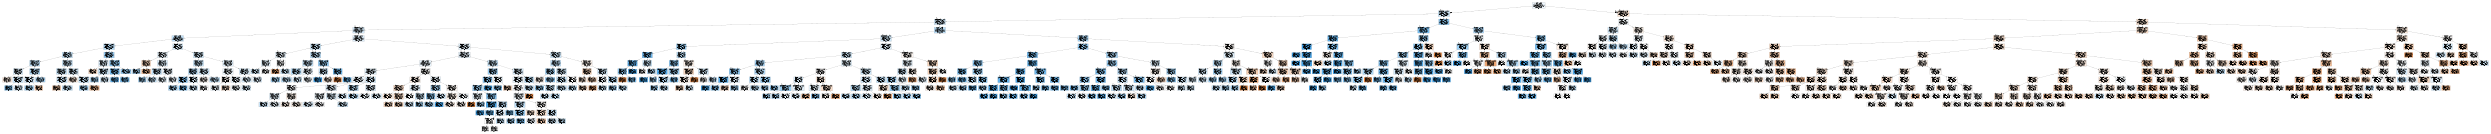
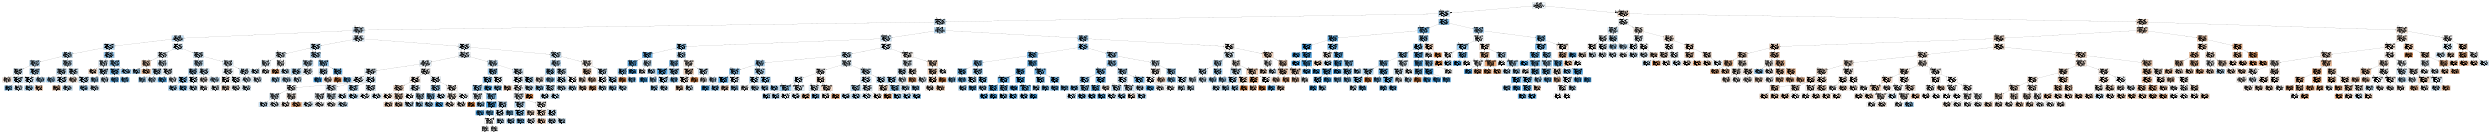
node "gini = 0.219 samples = 16 value = [2, 14] class = True": removed
node "gini = 0.5 samples = 52 value = [26, 26] class = False": fillcolor #ffffff -> #84c2ef
node "gini = 0.49 samples = 42 value = [24, 18] class = False": added
node "gini = 0.473 samples = 52 value = [32, 20] class = False": added
node "gini = 0.444 samples = 72 value = [24, 48] class = True": added
node "gini = 0.497 samples = 26 value = [12, 14] class = True": fillcolor #e3f1fb -> #49a5e7
node "gini = 0.5 samples = 140 value = [68, 72] class = True": removed
node "gini = 0.491 samples = 222 value = [96, 126] class = True": fillcolor #efb388 -> #d0e8f9
node "gini = 0.483 samples = 44 value = [18, 26] class = True": removed
node "gini = 0.375 samples = 24 value = [6, 18] class = True": fillcolor #7bbeee -> #fcf2ea
node "gini = 0.42 samples = 40 value = [28, 12] class = False": fillcolor #e2f1fb -> #f0b78e
node "gini = 0.498 samples = 90 value = [42, 48] class = True": label "gini = 0.498 samples = 90 value = [42, 48] class = True" -> "gini = 0.498 samples = 90 value = [42, 48] value = True"
node "gini = 0.375 samples = 80 value = [20, 60] class = True": fillcolor #e7f3fc -> #7bbeee
node "gini = 0.469 samples = 32 value = [20, 12] class = False": added
node "samples = 0.472 samples = 126 value = [78, 48] class = False": label "samples = 0.472 samples = 126 value = [78, 48] class = False" -> "gini = 0.472 samples = 126 value = [78, 48] class = False"
node "gini = 0.498 samples = 464 value = [246, 218] class = False": fillcolor #fcf1e8 -> #eca572
node "gini = 0.5 samples = 228 value = [116, 112] class = False": added
node "gini = 0.488 samples = 118 value = [50, 68] class = True": label "gini = 0.488 samples = 118 value = [50, 68] class = True" -> "samples = 0.488 samples = 118 value = [50, 68] class = True"
node "gini = 0.498 samples = 142 value = [76, 66] class = False": fillcolor #fceee5 -> #8bc6f0
